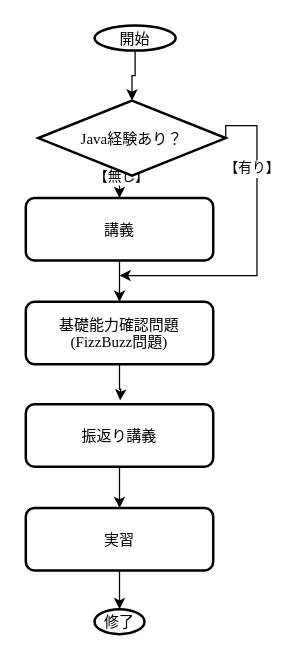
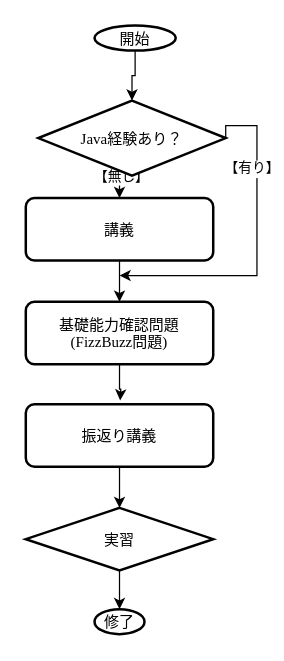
node "実習": shape rounded rectangle -> diamond
